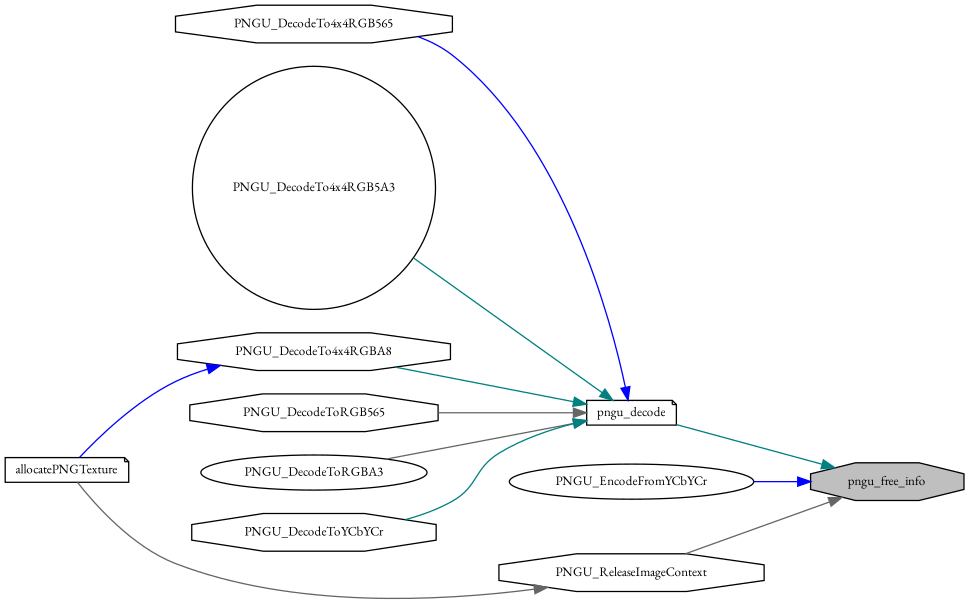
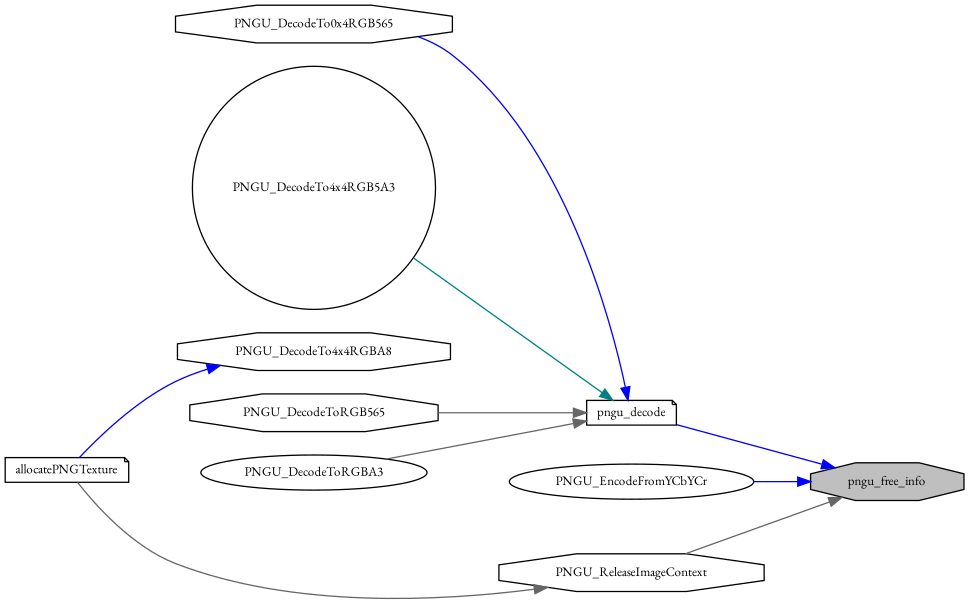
node "PNGU_DecodeTo4x4RGB565": label "PNGU_DecodeTo4x4RGB565" -> "PNGU_DecodeTo0x4RGB565"
edge "PNGU_DecodeTo4x4RGBA8" -> "pngu_decode": removed
edge "pngu_decode" -> "pngu_free_info": color teal -> blue
node "PNGU_DecodeToYCbYCr": removed
